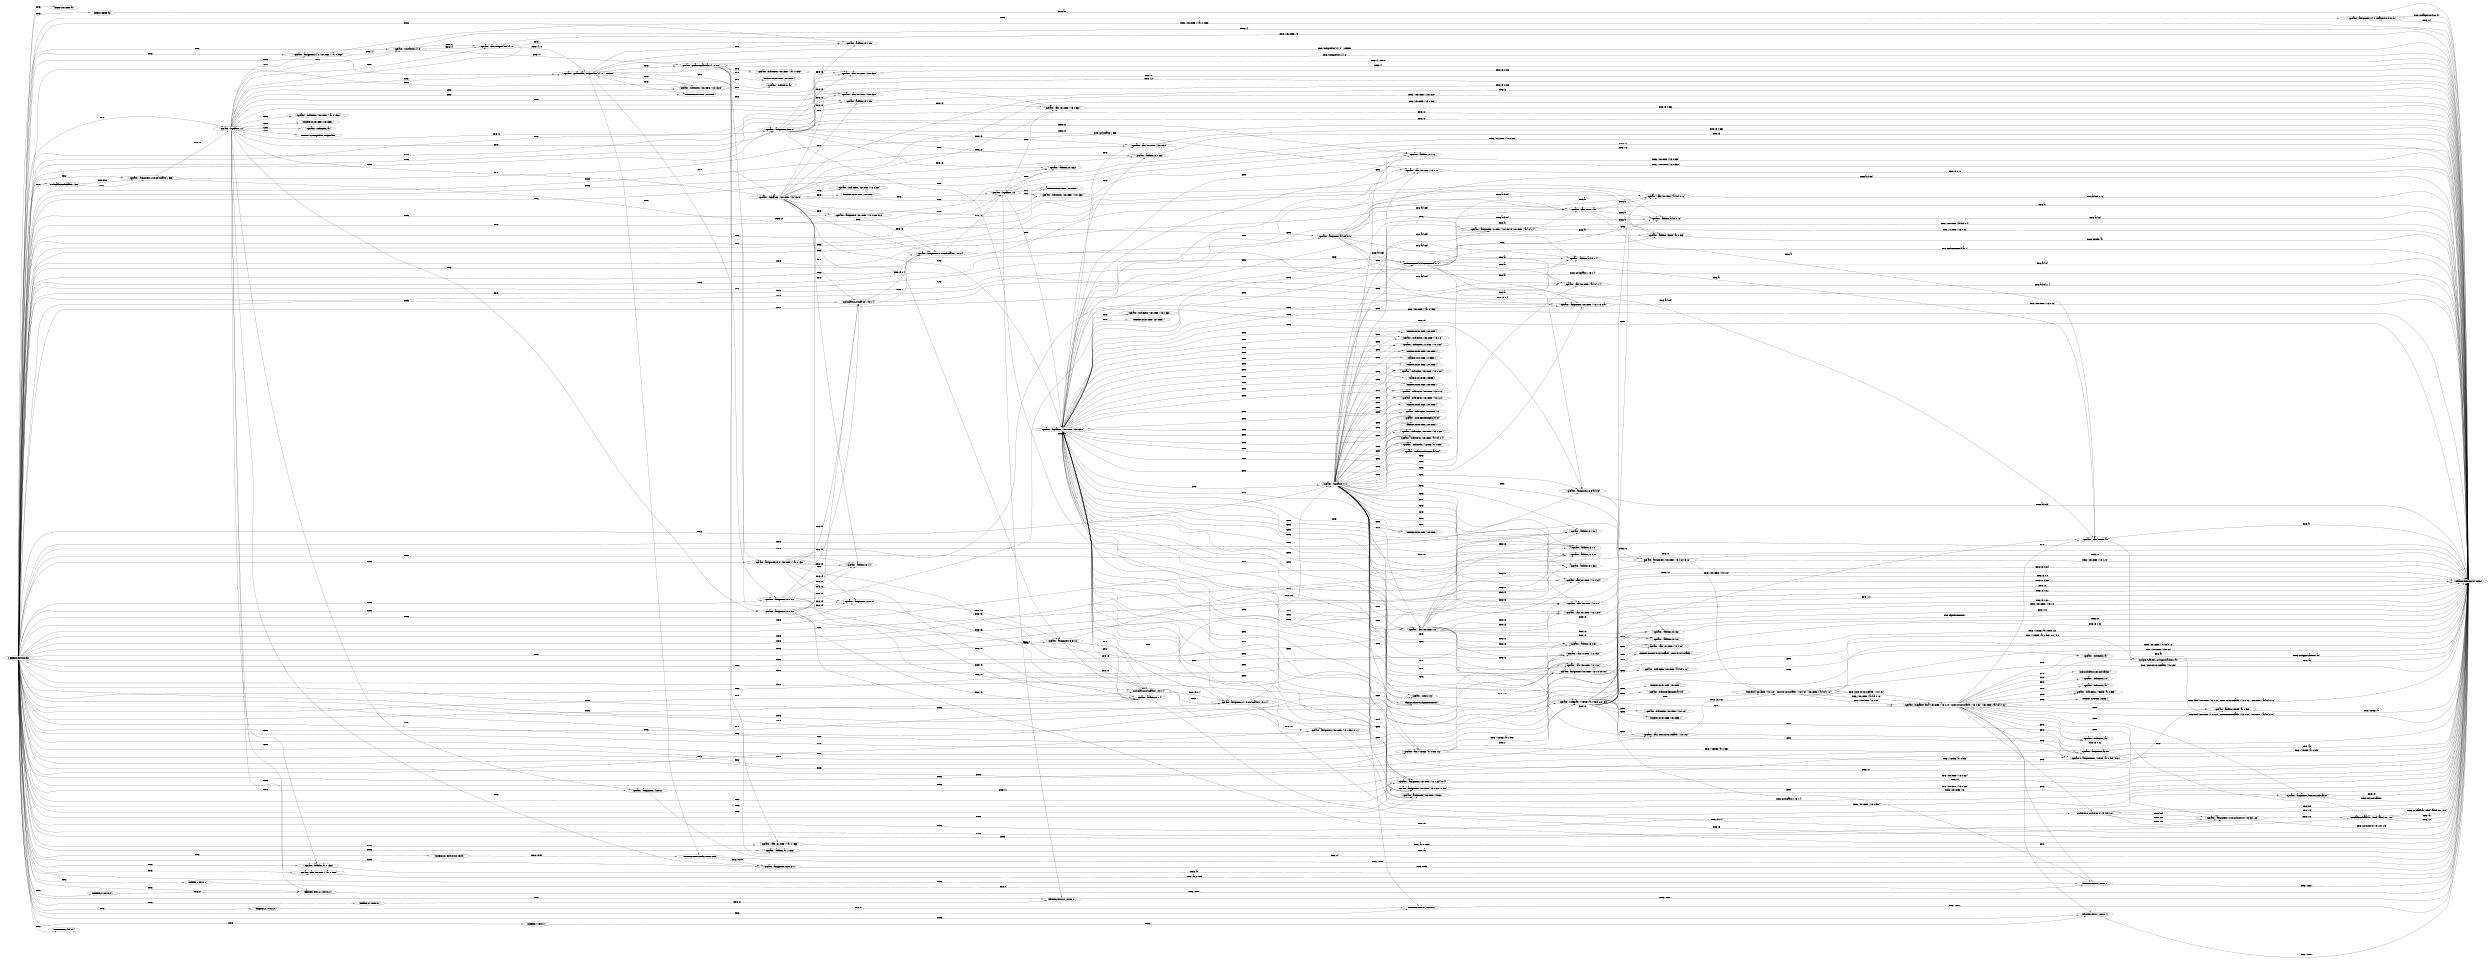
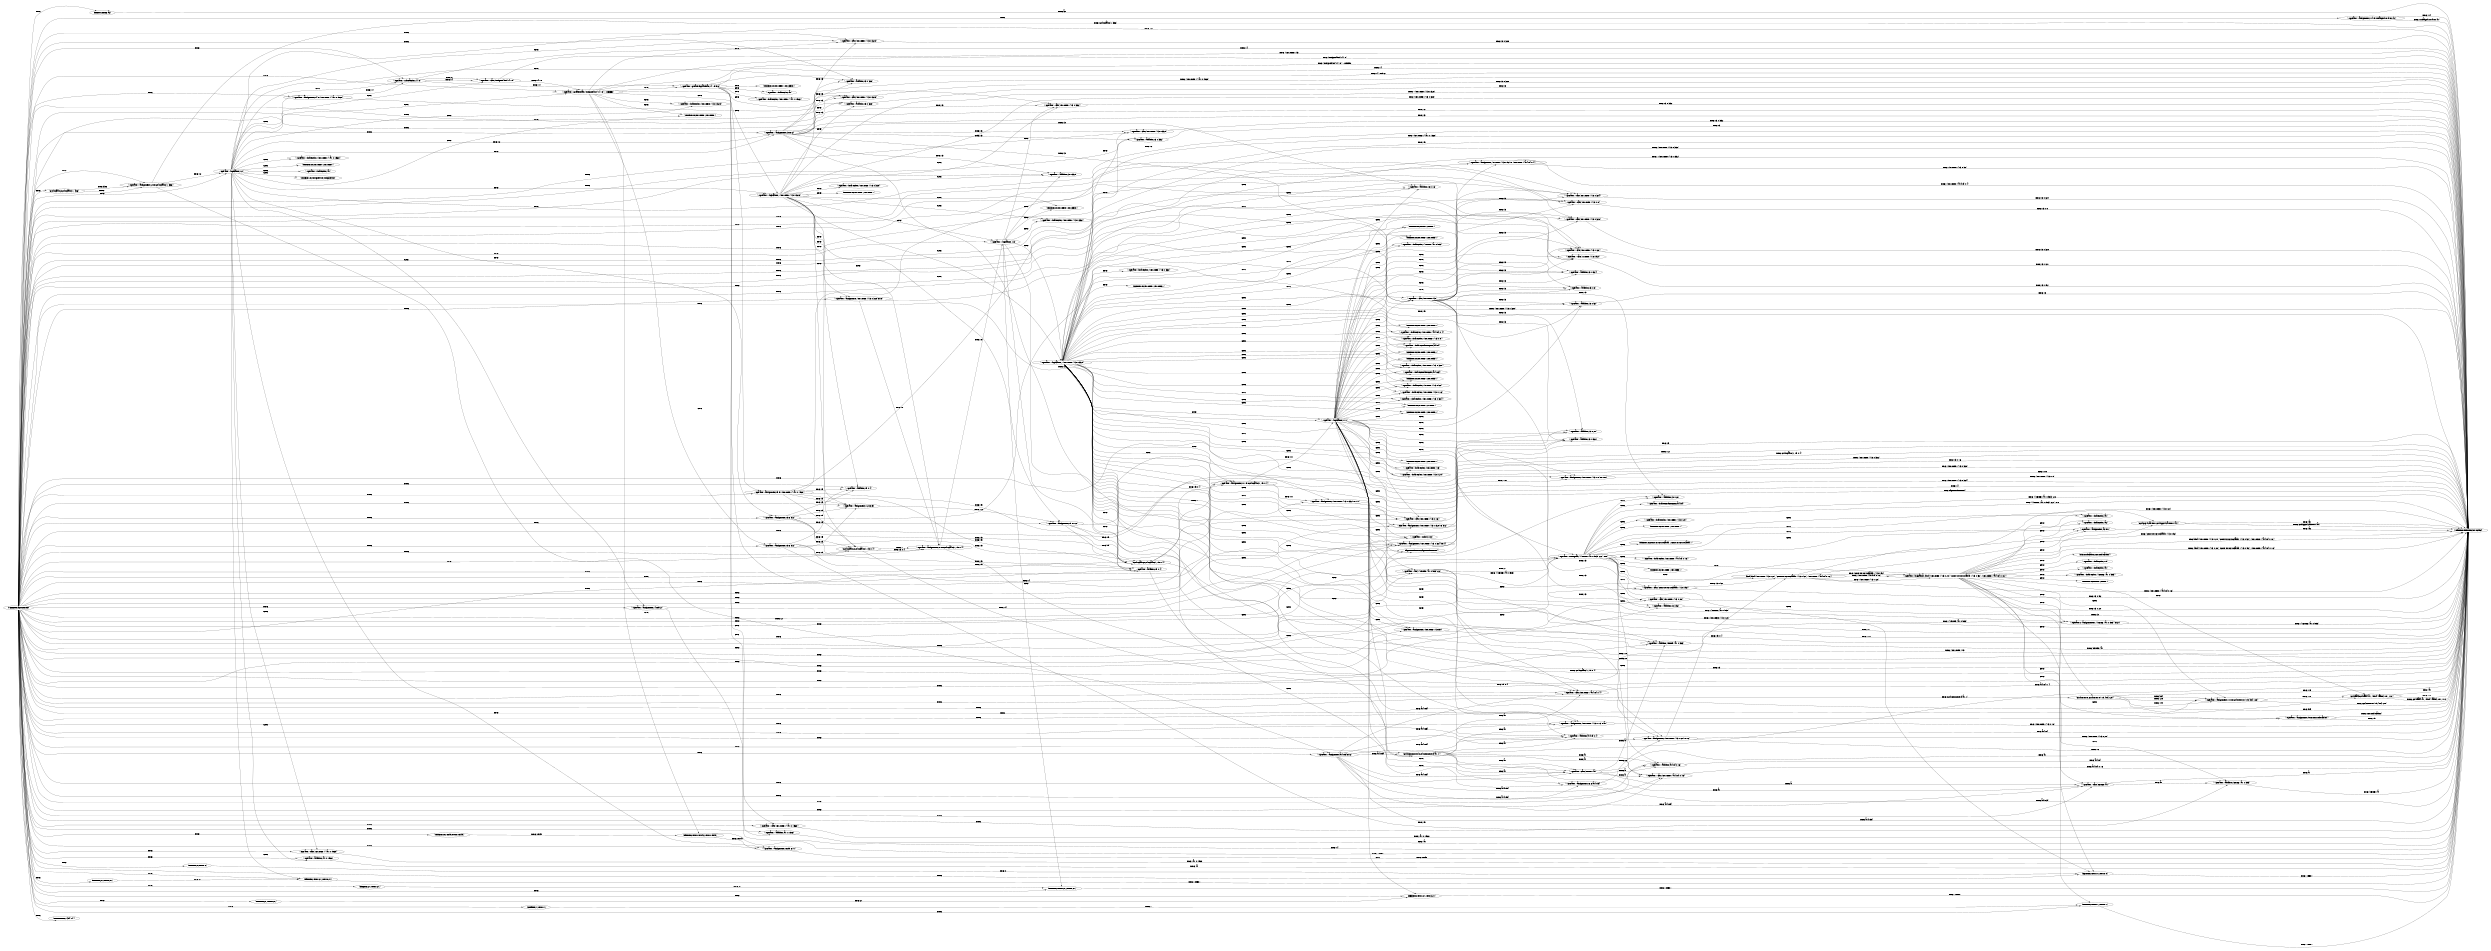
node "(PARAM,_DWORD *a1)": removed
node "(Curl_ccalloc,Curl_ccalloc(1, 336))": label "(Curl_ccalloc,Curl_ccalloc(1, 336))" -> "(Curl_ccalloc,Curl_ccalloc(1, 436))"
edge "(<operator>.logicalNot,!*(_DWORD *)(v3 + 332))" -> "(<operator>.assignment,v6 = a1[103])": removed, label "CDG:"
